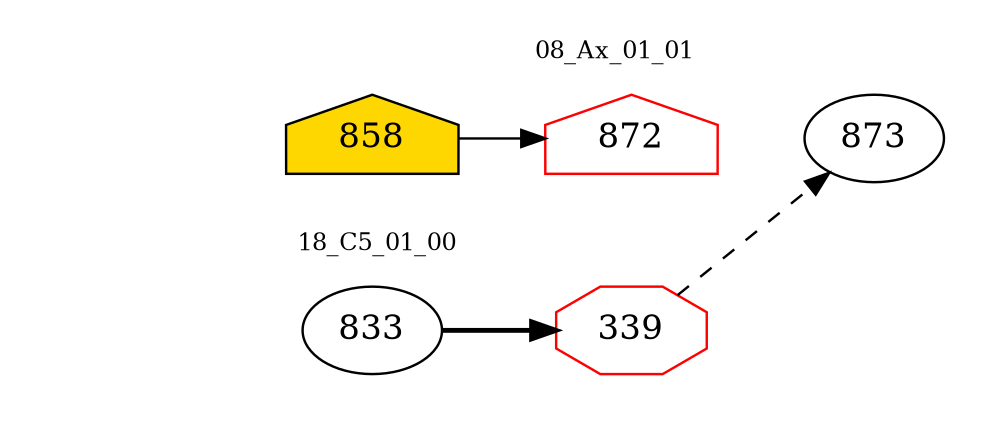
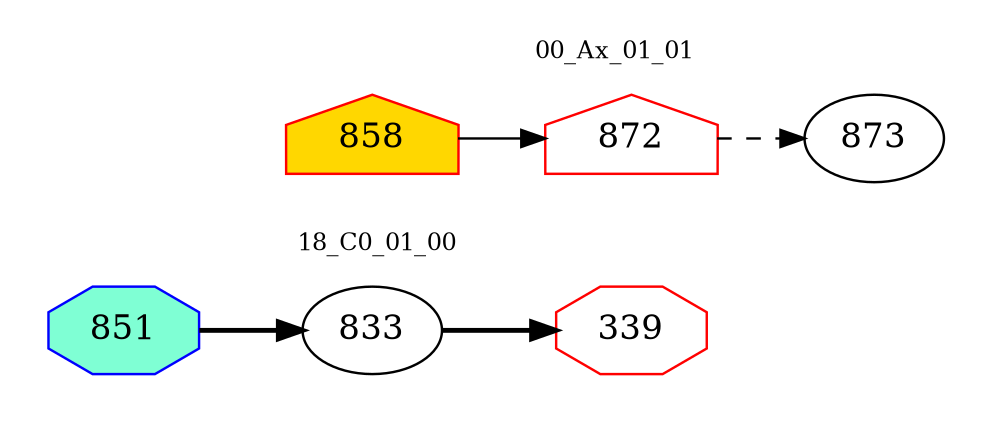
cluster "08_Ax_01_01": label "08_Ax_01_01" -> "00_Ax_01_01"
node "858": color black -> red
edge "339" -> "873": now "872" -> "873"
cluster "18_C5_01_00": label "18_C5_01_00" -> "18_C0_01_00"
node "851": added
